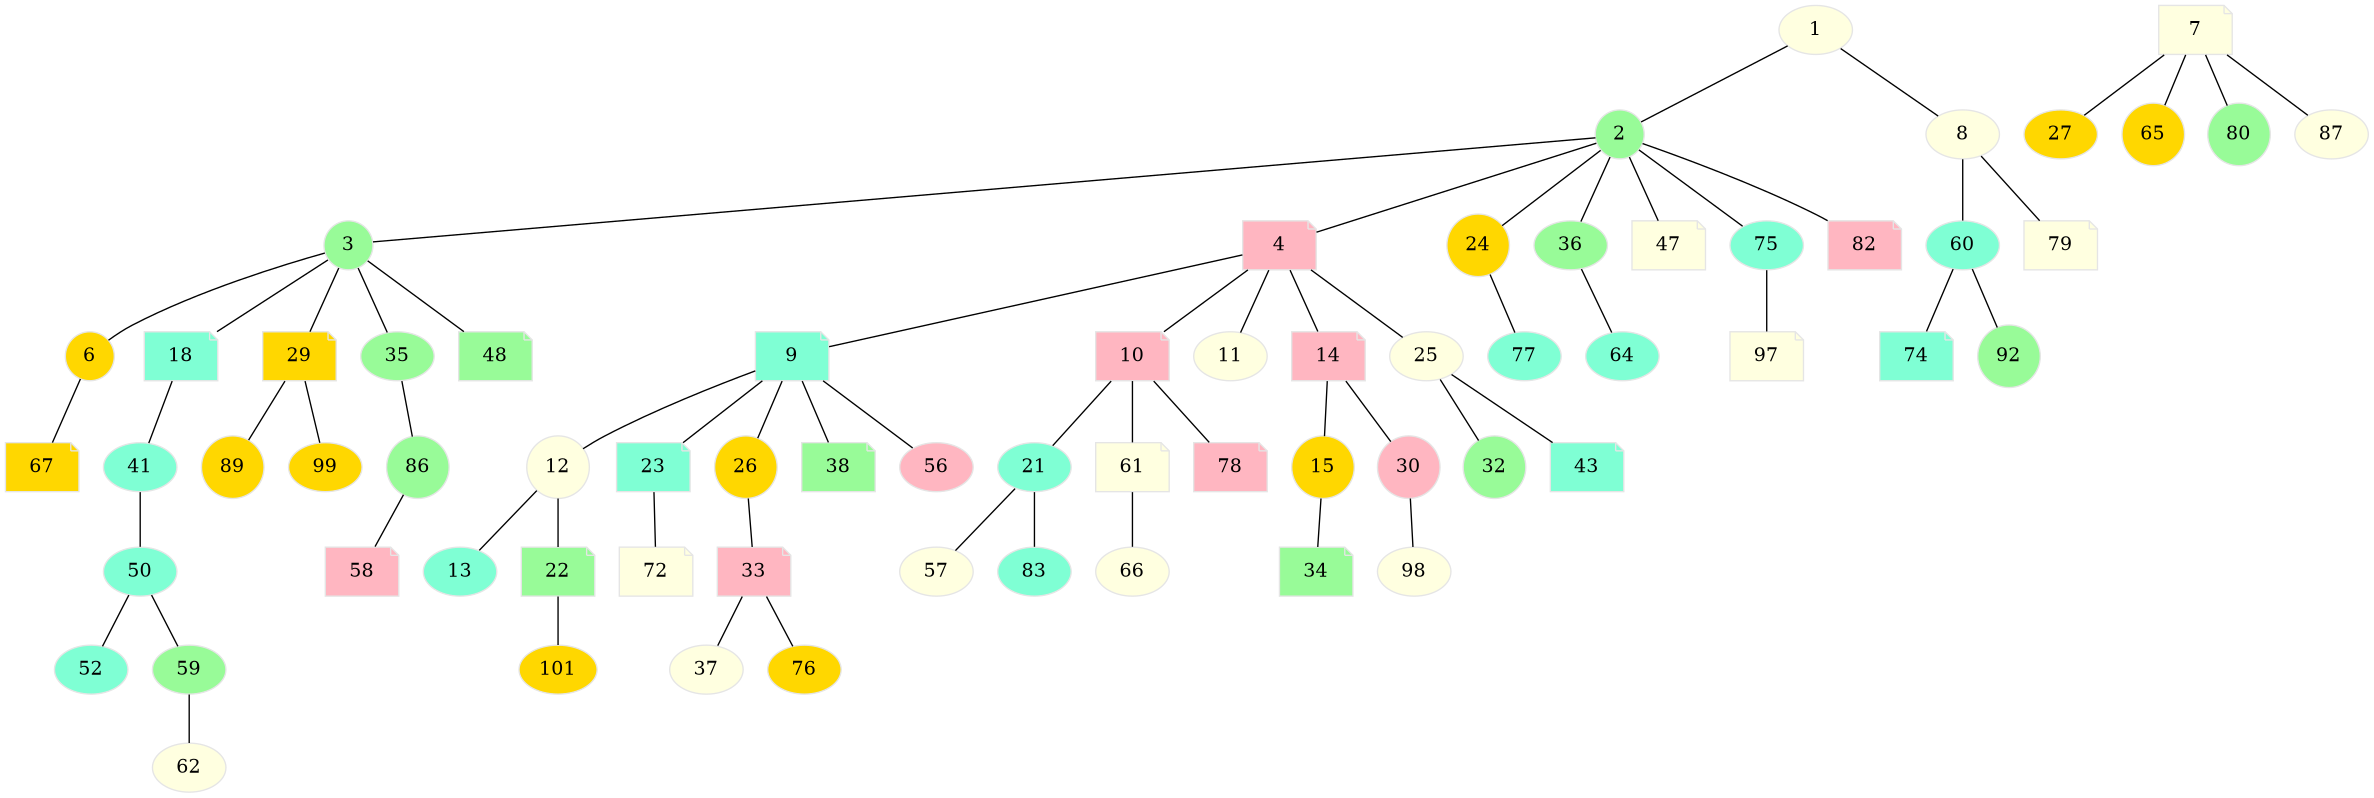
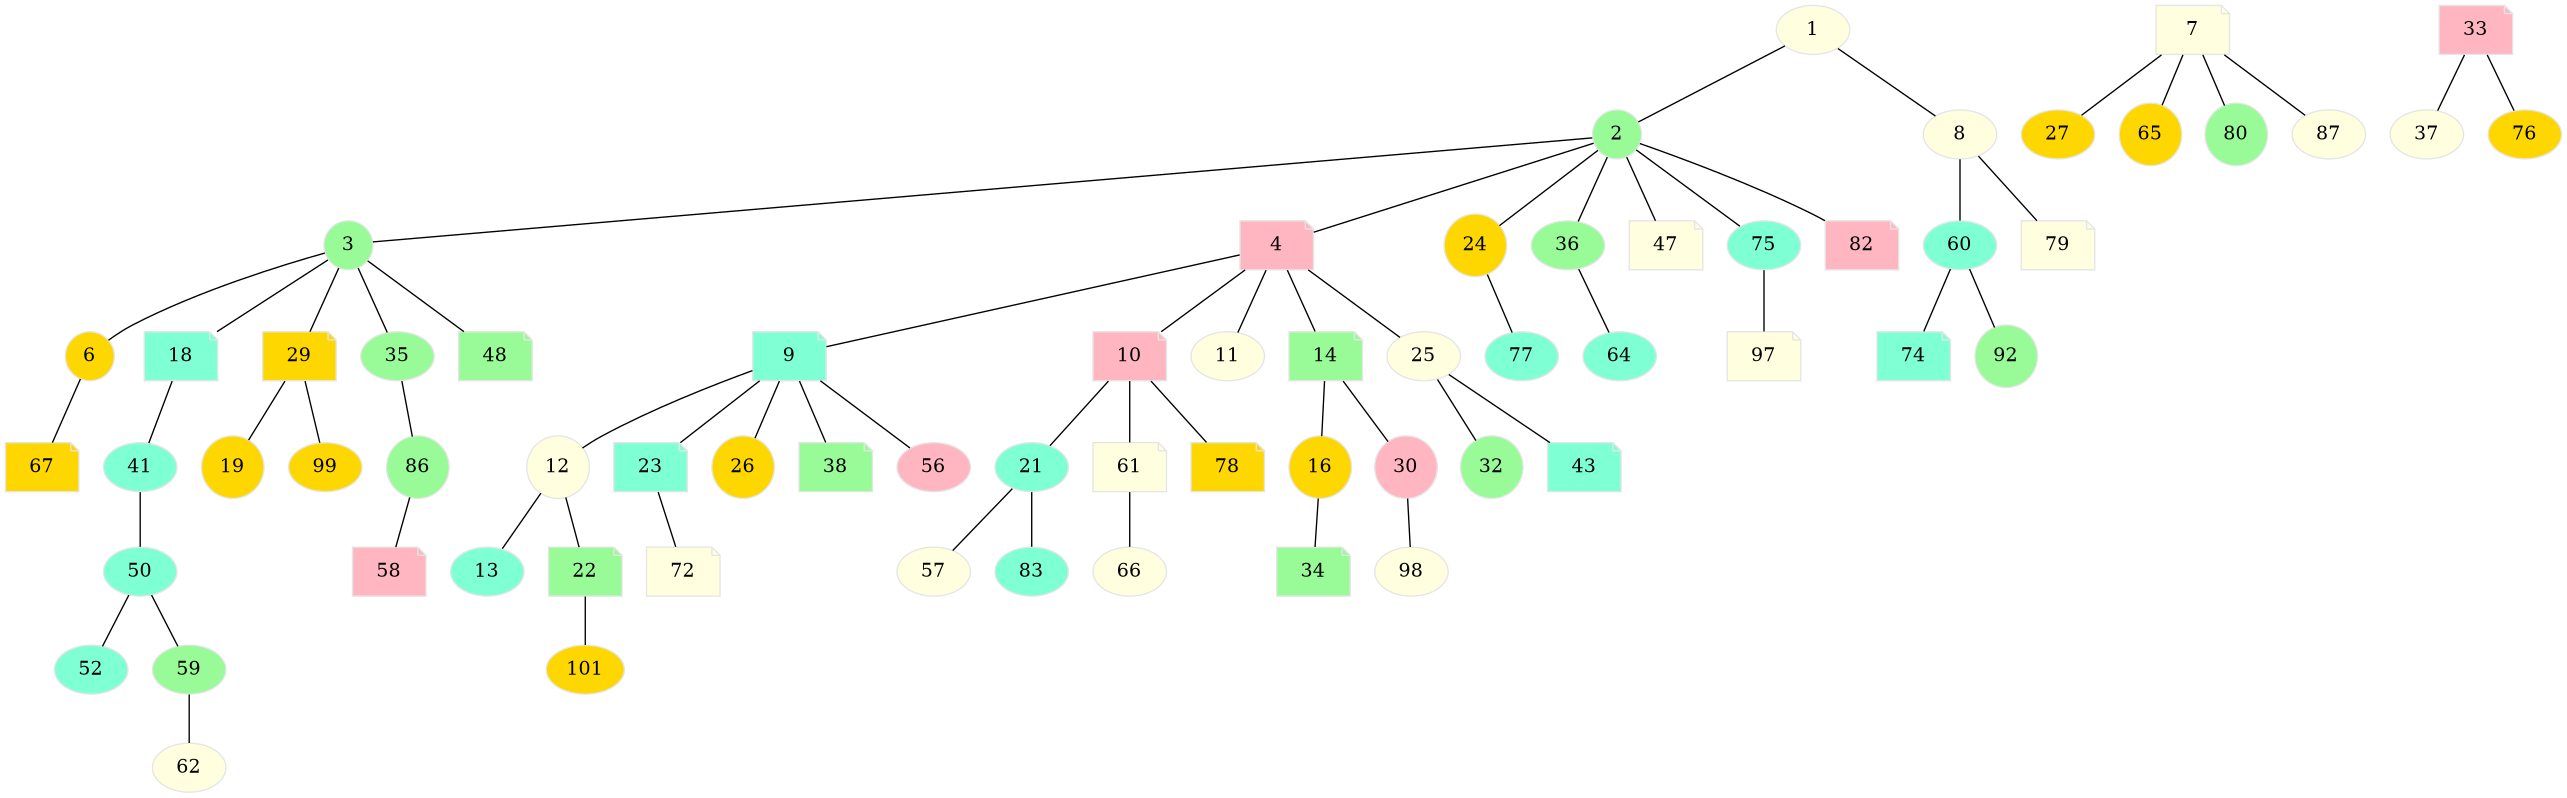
node "14": fillcolor lightpink -> palegreen
node "89": label "89" -> "19"
node "78": fillcolor lightpink -> gold
node "15": label "15" -> "16"
edge "26" -- "33": removed
